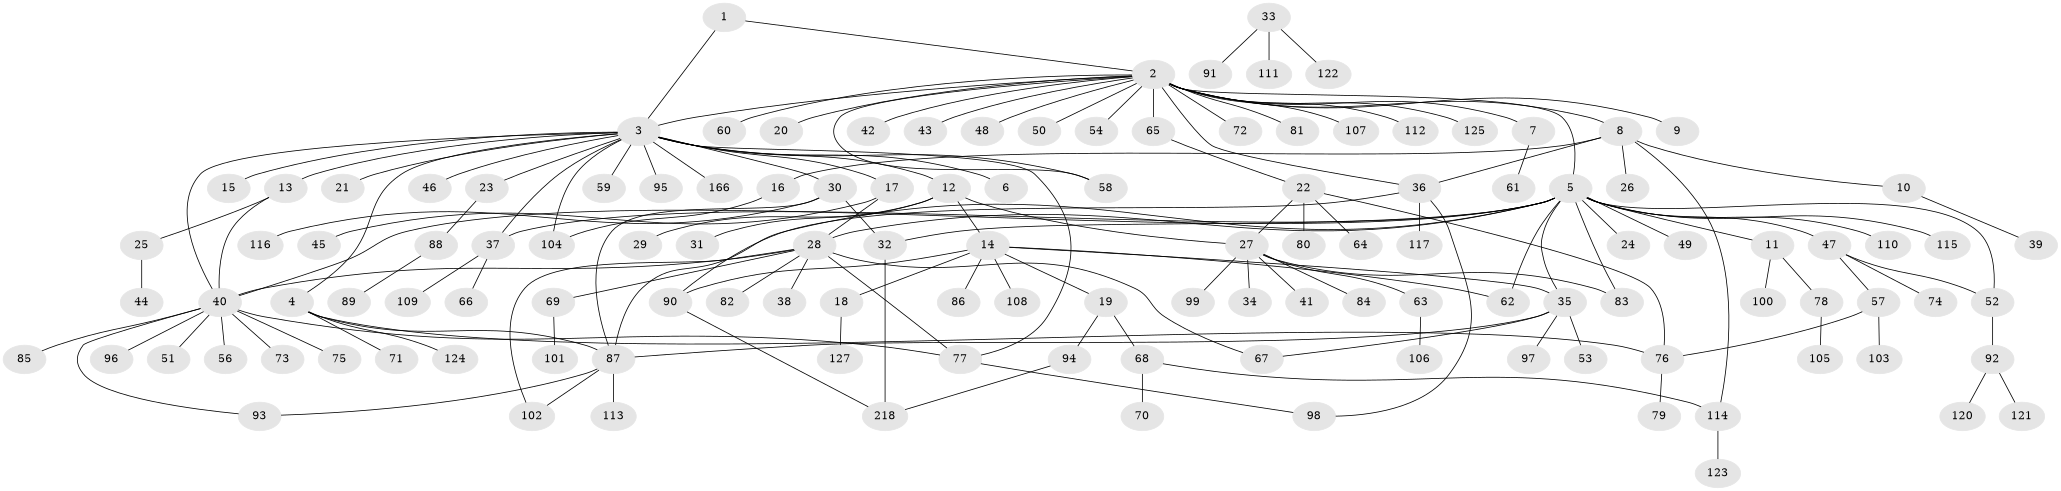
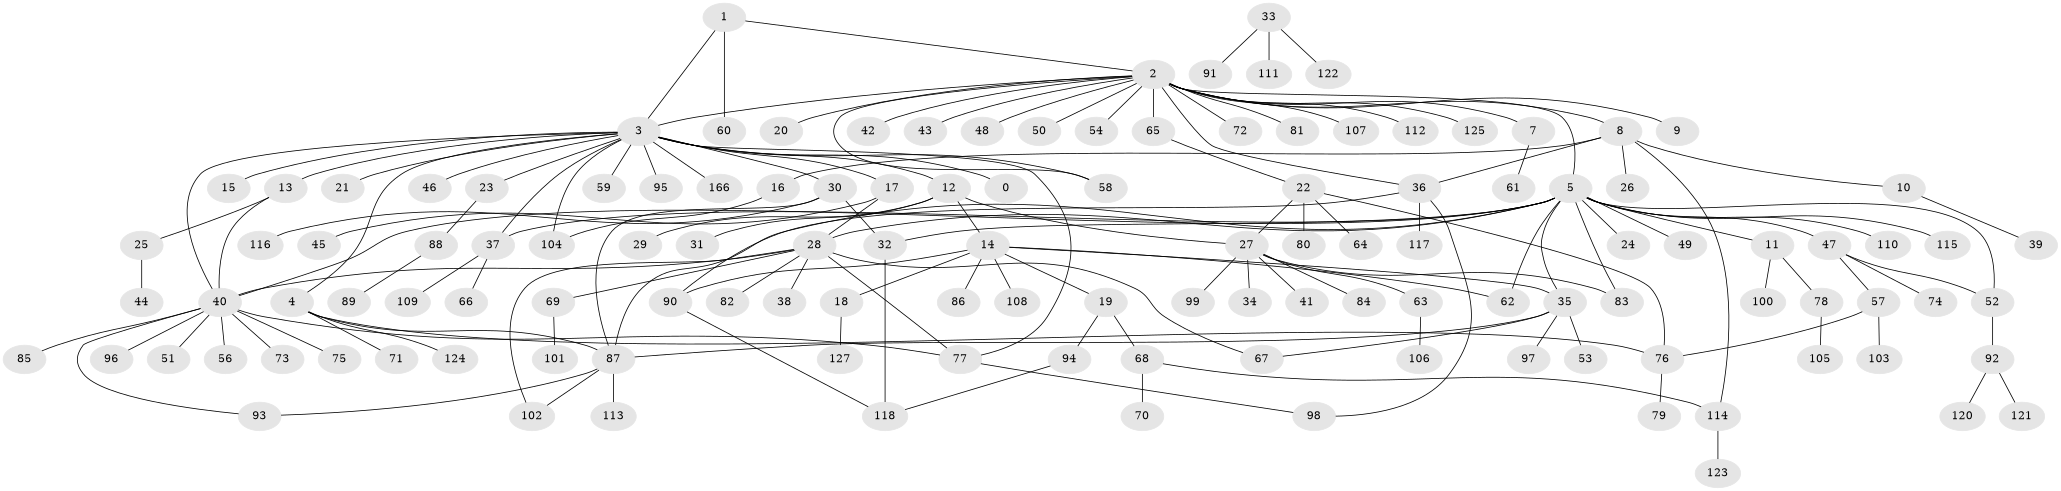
edge "2" -- "60": now "1" -- "60"
node "6": label "6" -> "0"
node "218": label "218" -> "118"
